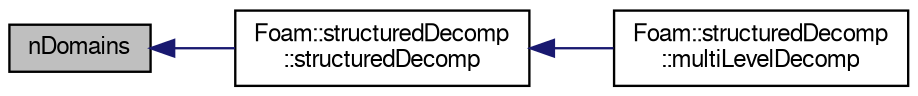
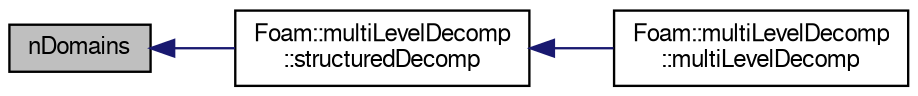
node "Foam::structuredDecomp ::structuredDecomp": label "Foam::structuredDecomp ::structuredDecomp" -> "Foam::multiLevelDecomp ::structuredDecomp"
node "Foam::structuredDecomp ::multiLevelDecomp": label "Foam::structuredDecomp ::multiLevelDecomp" -> "Foam::multiLevelDecomp ::multiLevelDecomp"
